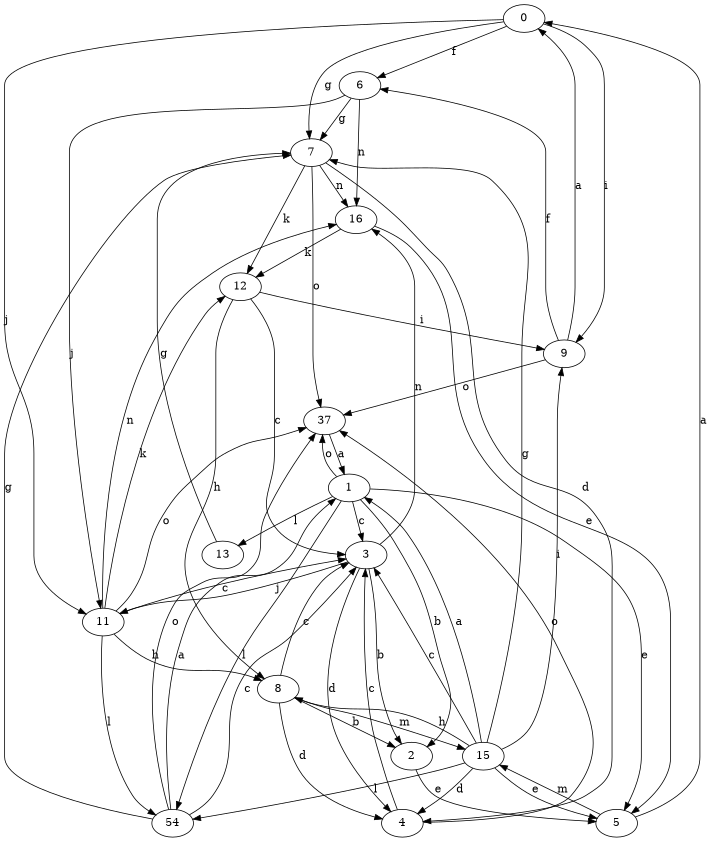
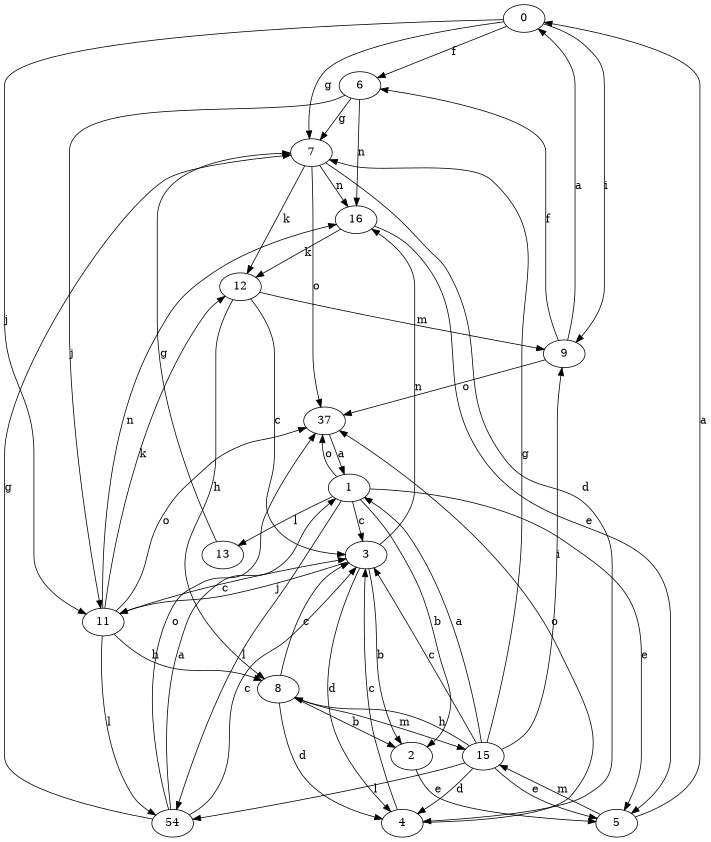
edge "12" -> "9": label "i" -> "m"
